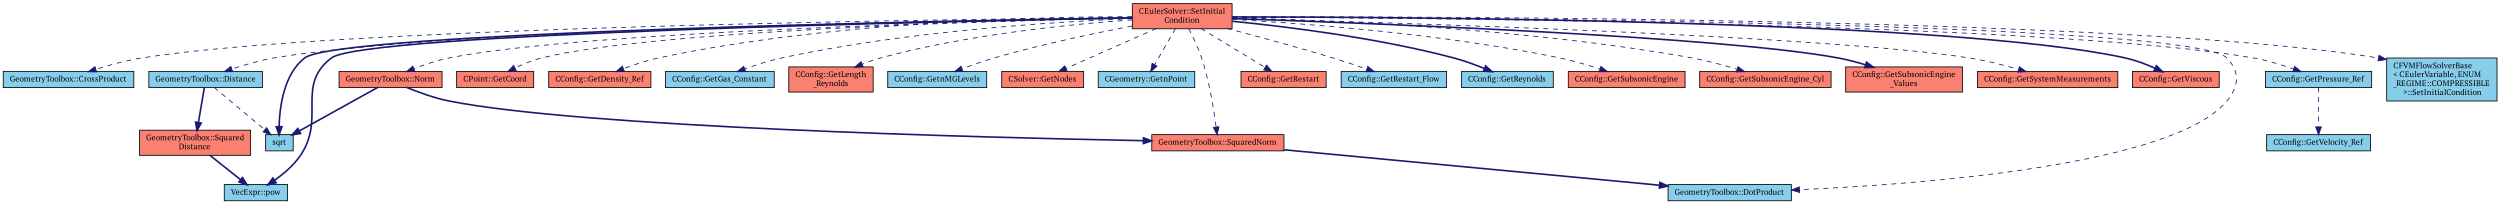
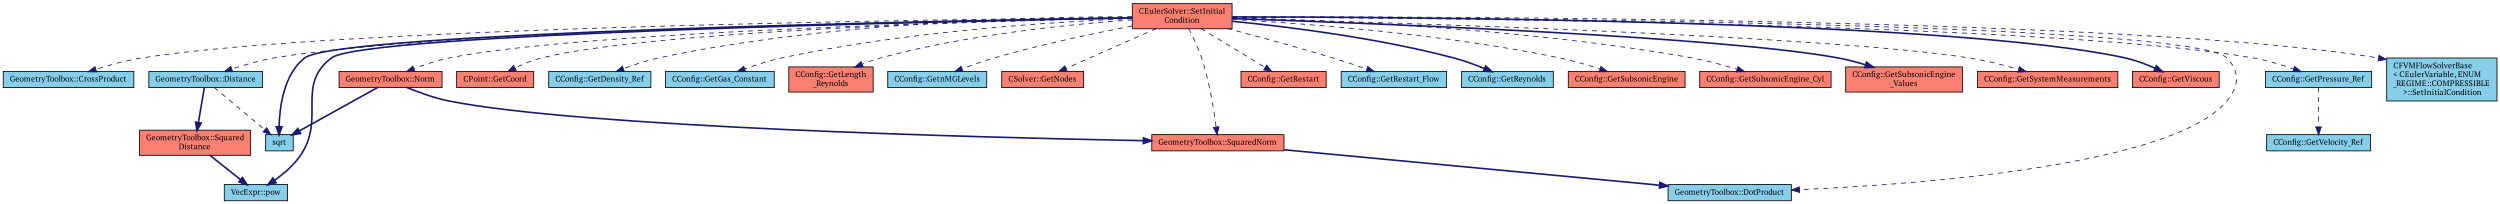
node "CConfig::GetDensity_Ref": fillcolor salmon -> skyblue
node "CGeometry::GetnPoint": removed
